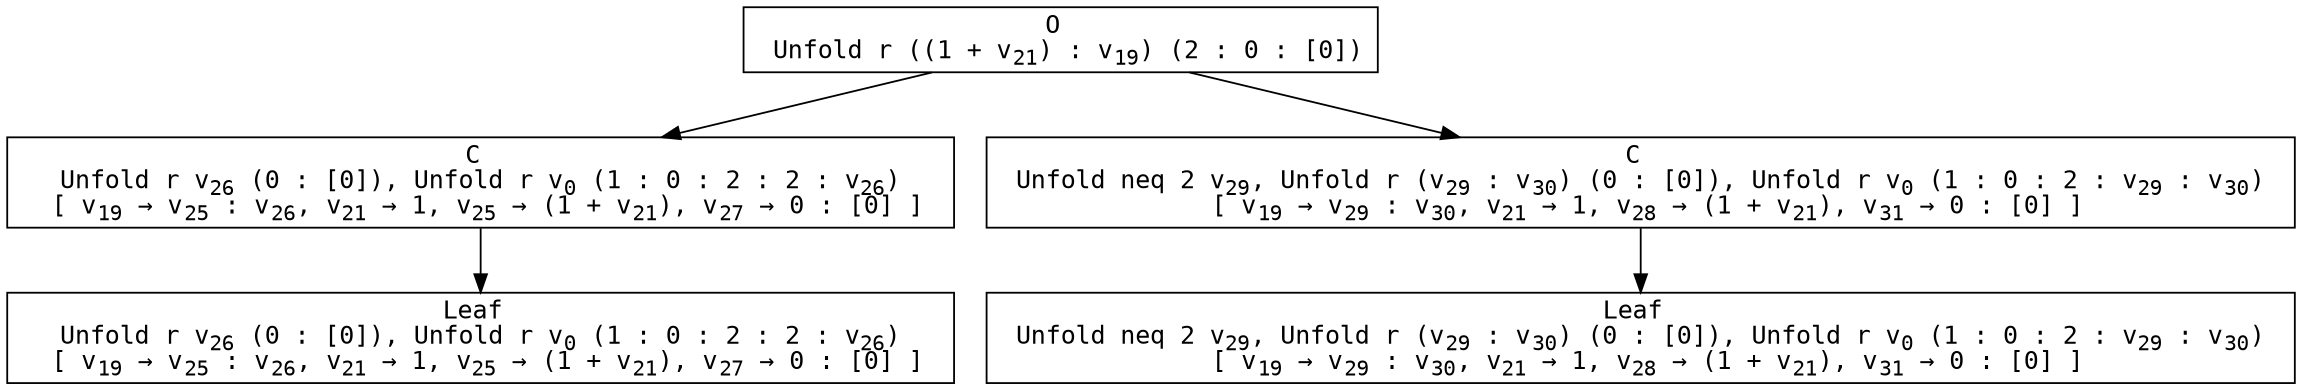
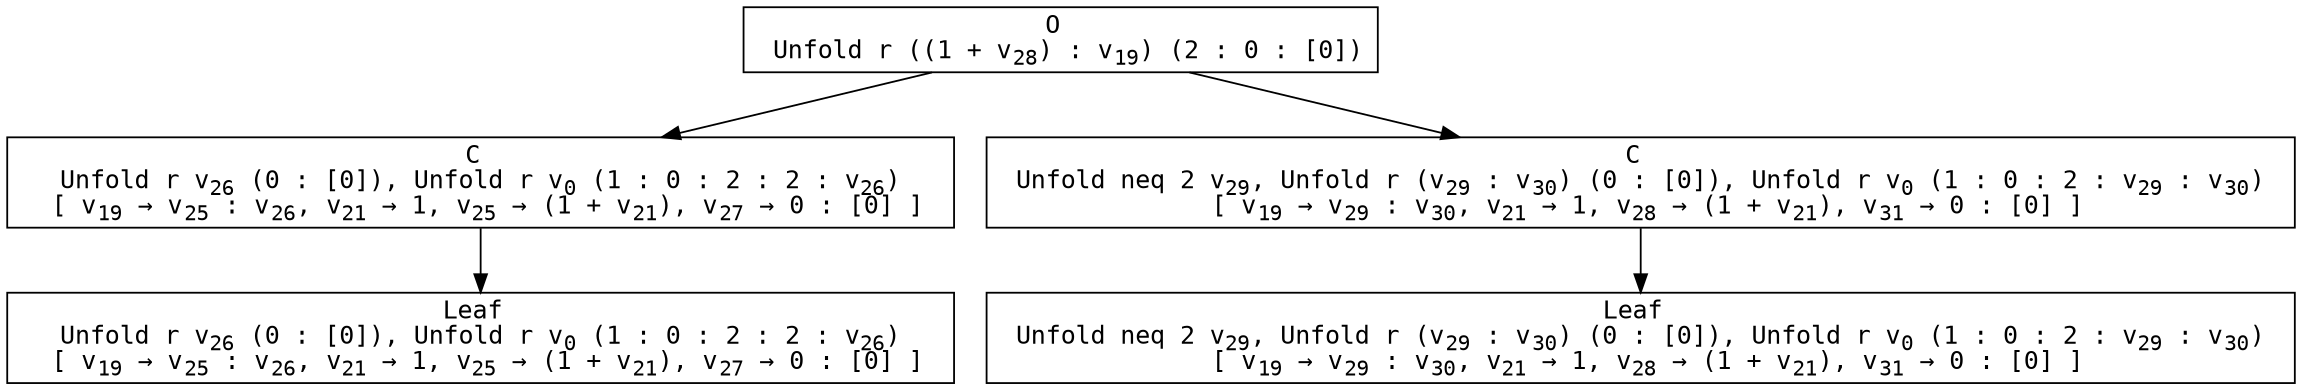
node "O": text "21" -> "28"
